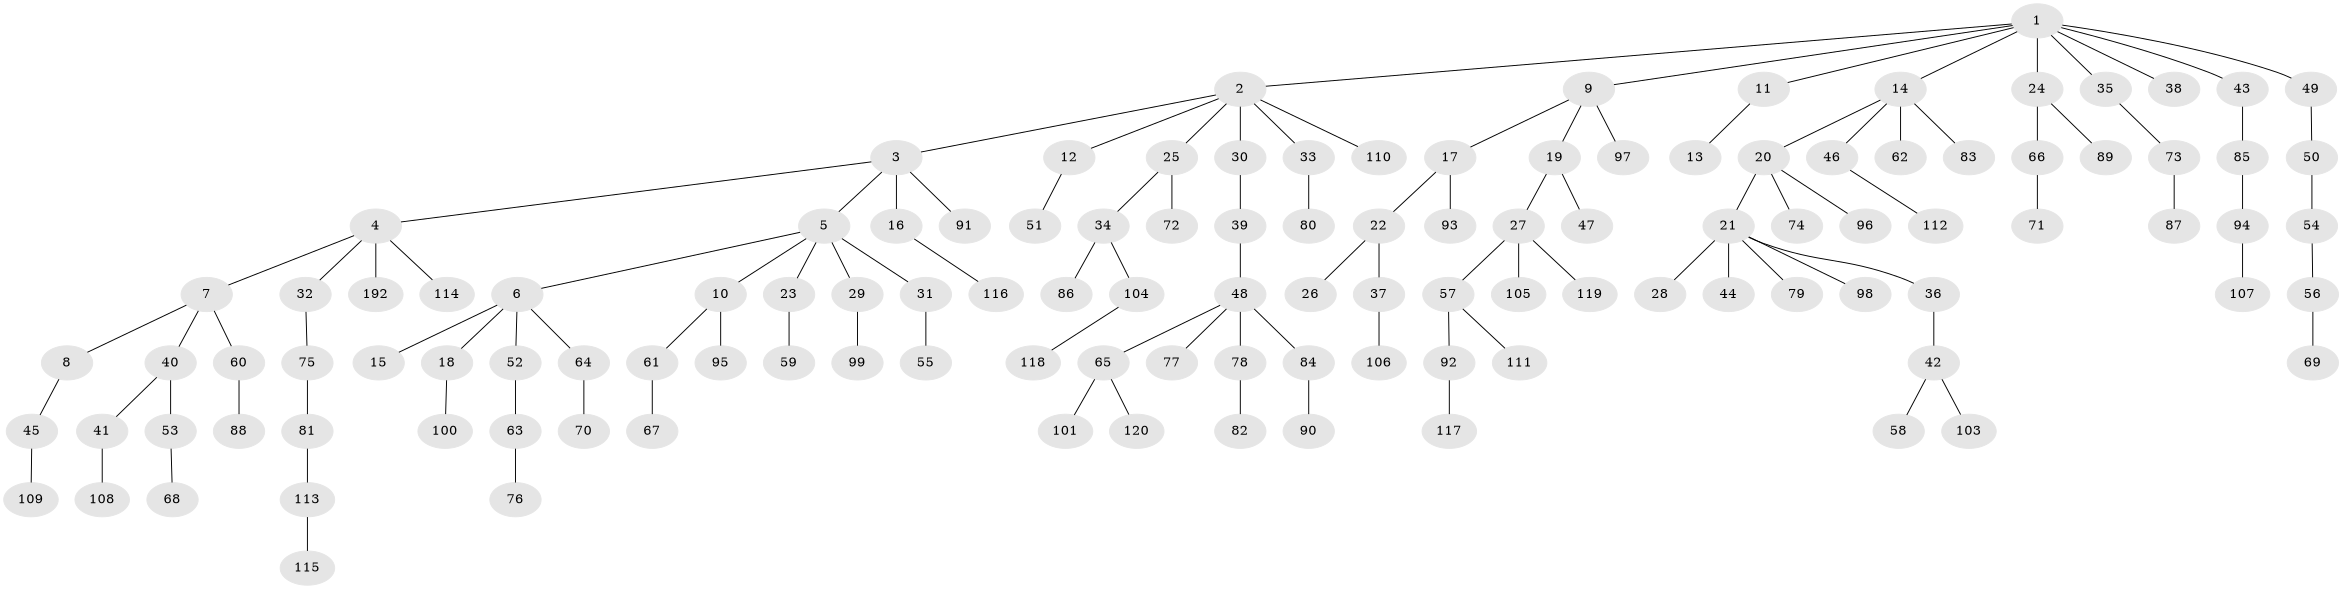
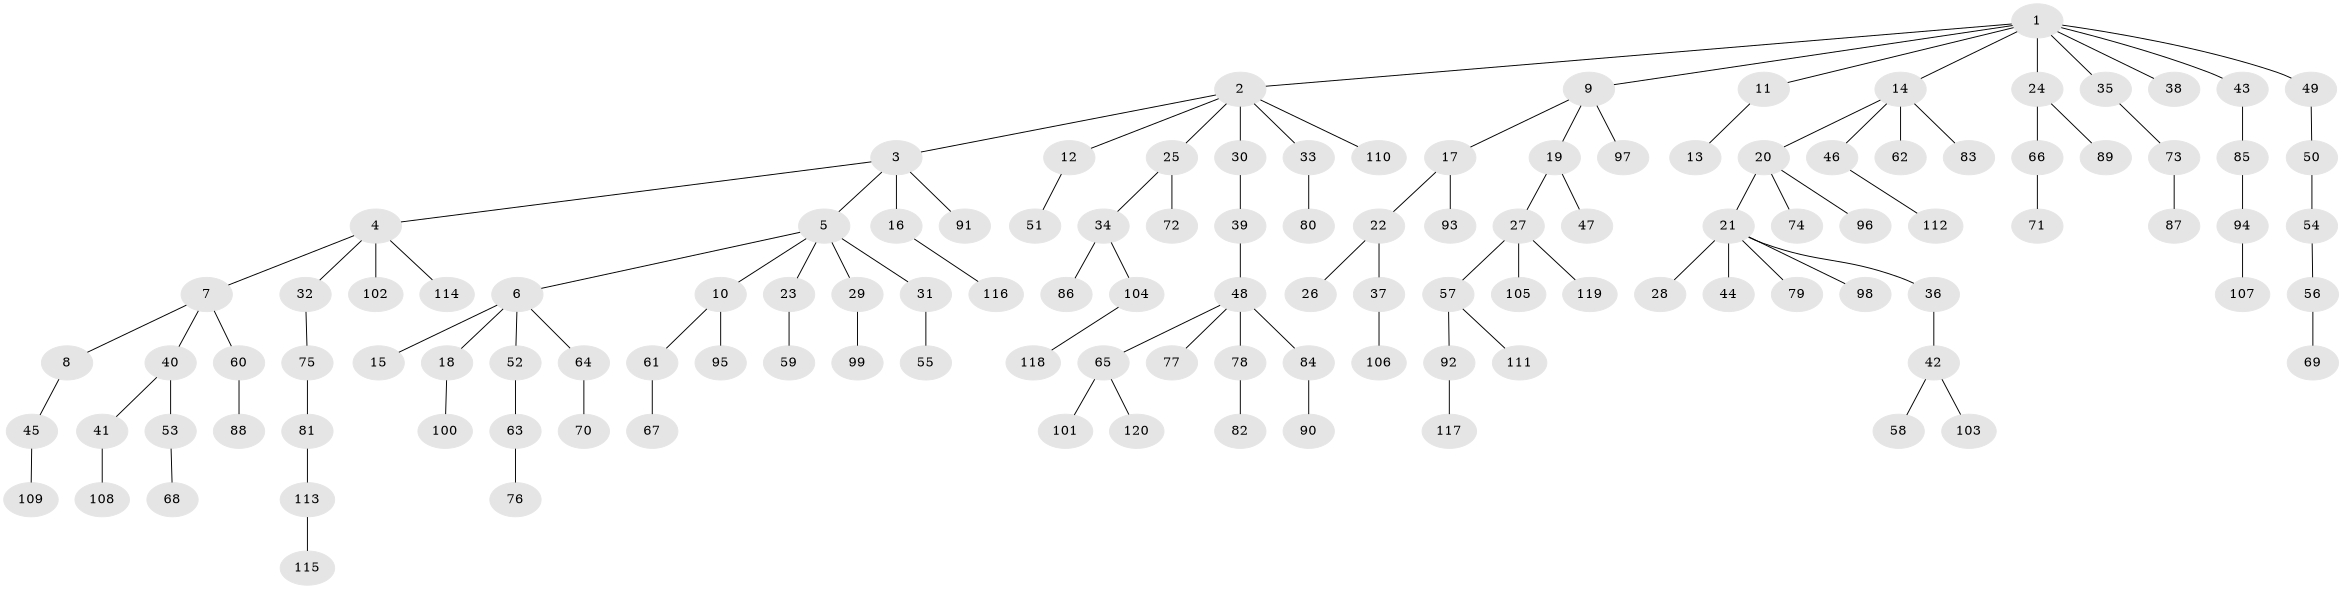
node "192": label "192" -> "102"
